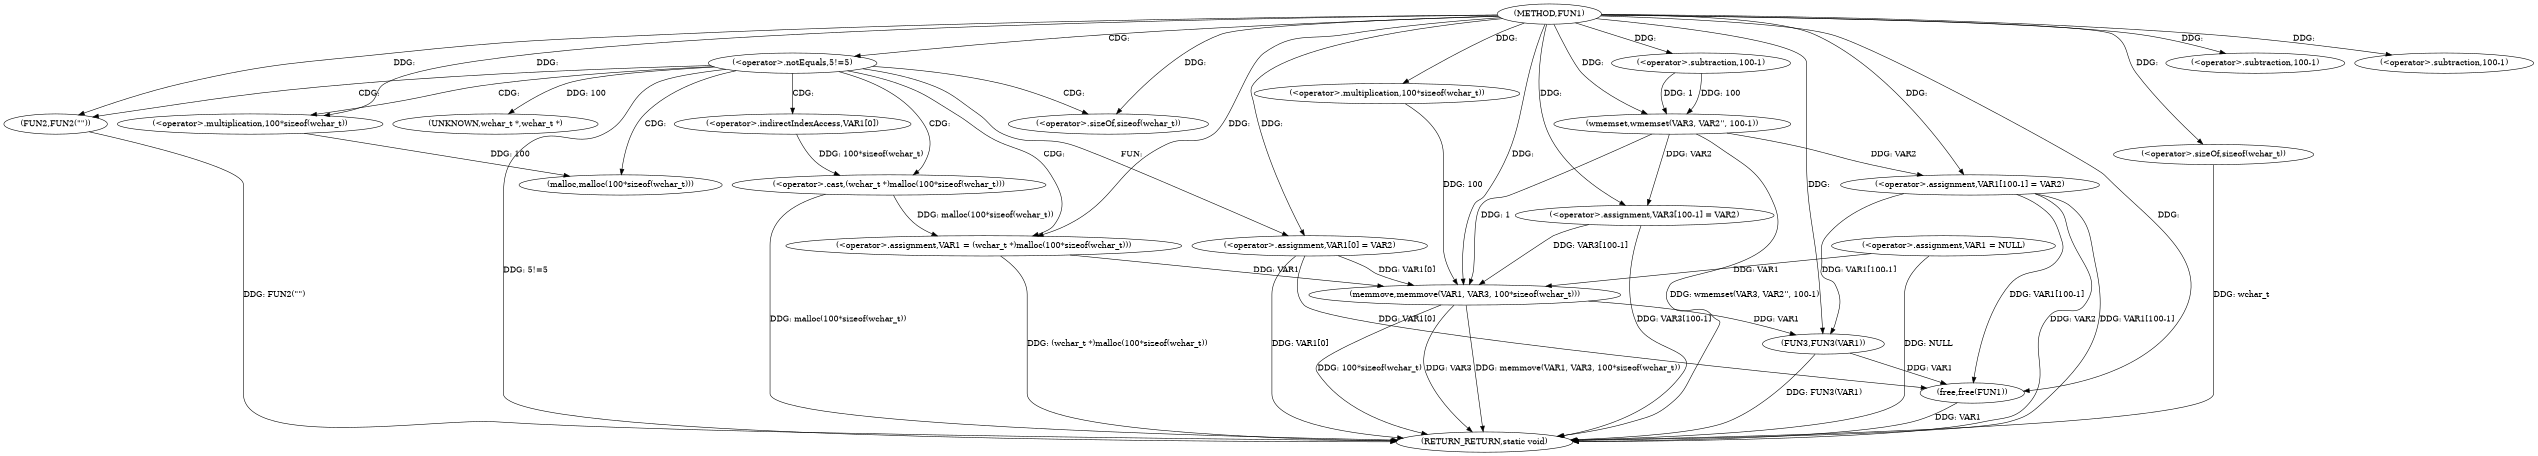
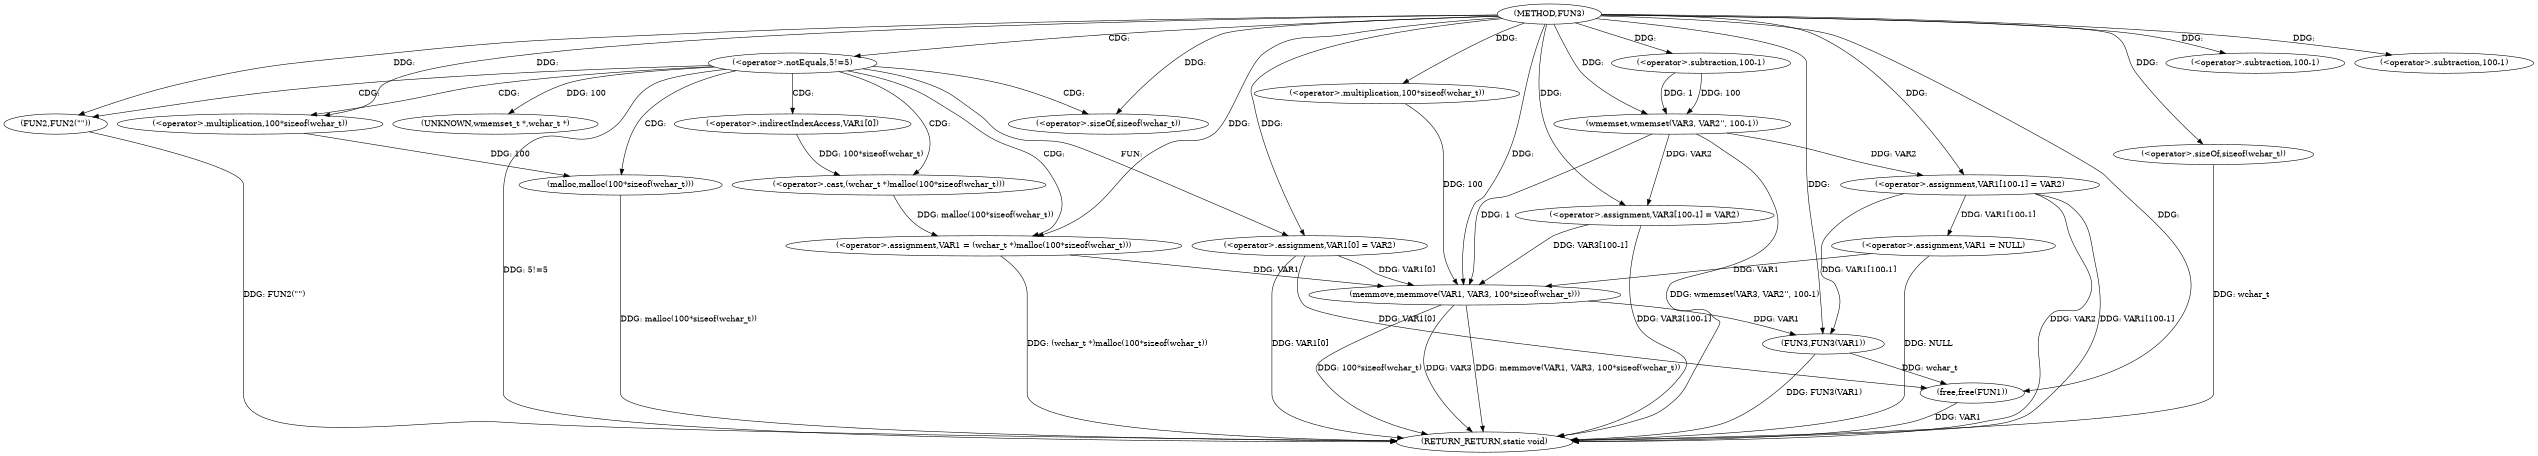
node "(METHOD,FUN1)": label "(METHOD,FUN1)" -> "(METHOD,FUN3)"
node "(UNKNOWN,wchar_t *,wchar_t *)": label "(UNKNOWN,wchar_t *,wchar_t *)" -> "(UNKNOWN,wmemset_t *,wchar_t *)"
edge "(<operator>.assignment,VAR1[100-1] = VAR2)" -> "(free,free(FUN1))": now "(<operator>.assignment,VAR1[100-1] = VAR2)" -> "(<operator>.assignment,VAR1 = NULL)"
edge "(FUN3,FUN3(VAR1))" -> "(free,free(FUN1))": label "DDG: VAR1" -> "DDG: wchar_t"
edge "(<operator>.cast,(wchar_t *)malloc(100*sizeof(wchar_t)))" -> "(RETURN_RETURN,static void)": now "(malloc,malloc(100*sizeof(wchar_t)))" -> "(RETURN_RETURN,static void)"
